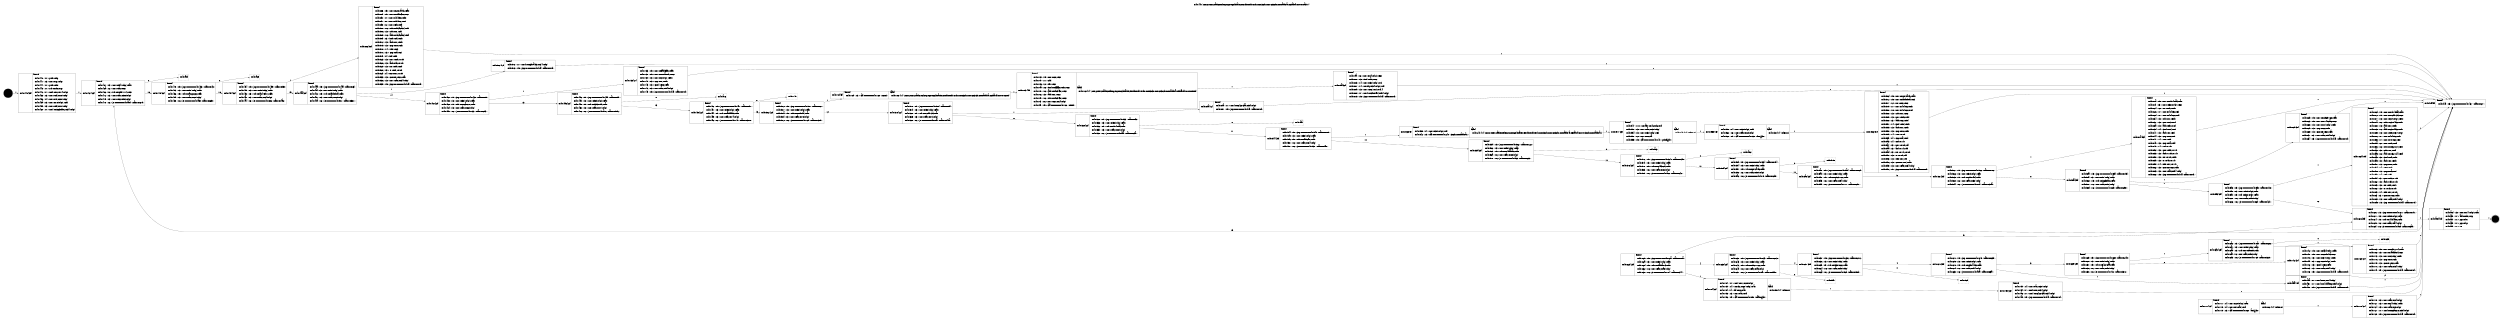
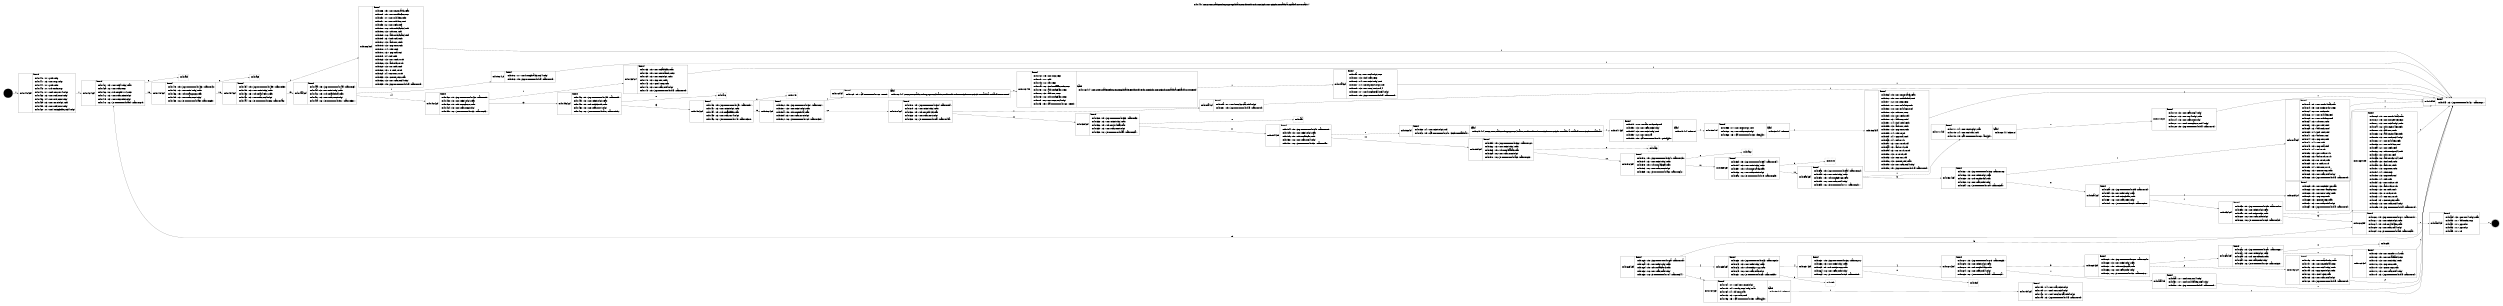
edge "0x4015a8 [25]" -> "0x401711 [13]": added, label "1"
